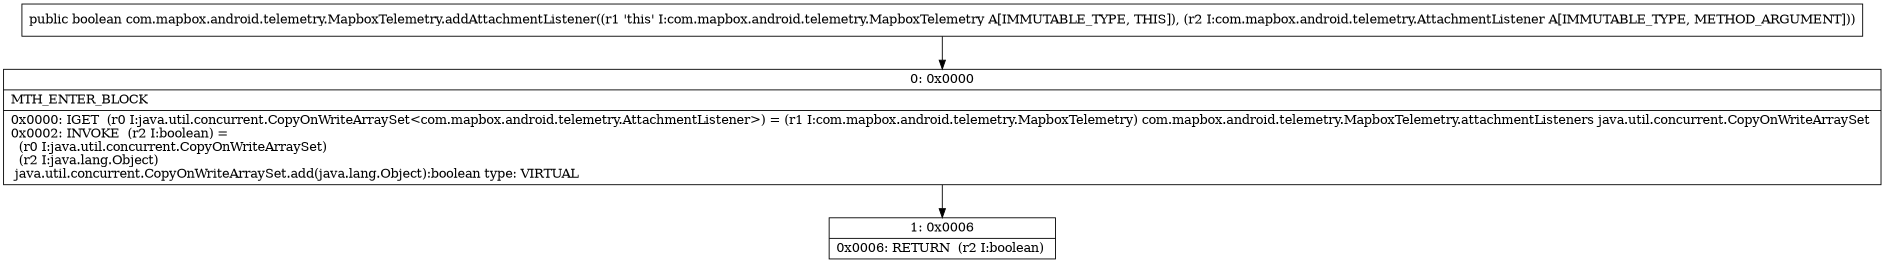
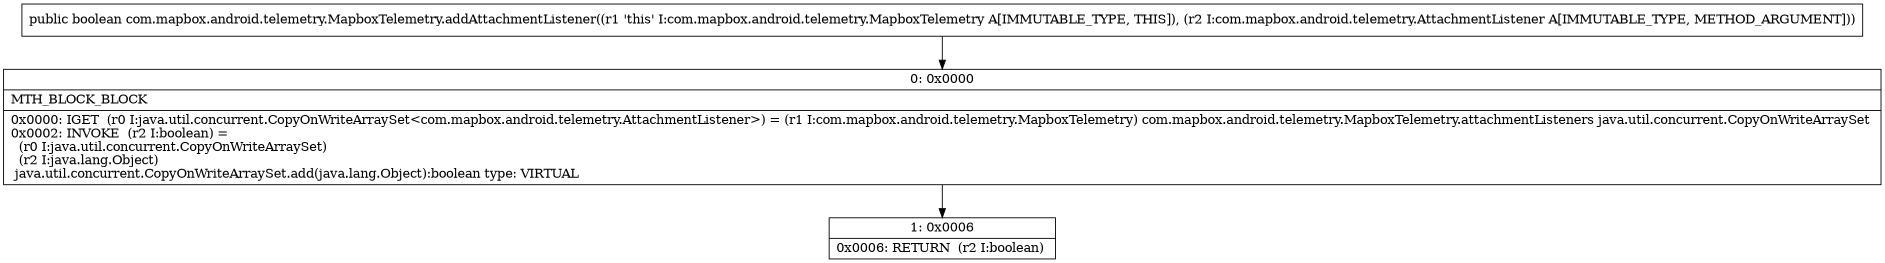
node "0: 0x0000": text "MTH_ENTER_BLOCK" -> "MTH_BLOCK_BLOCK"
